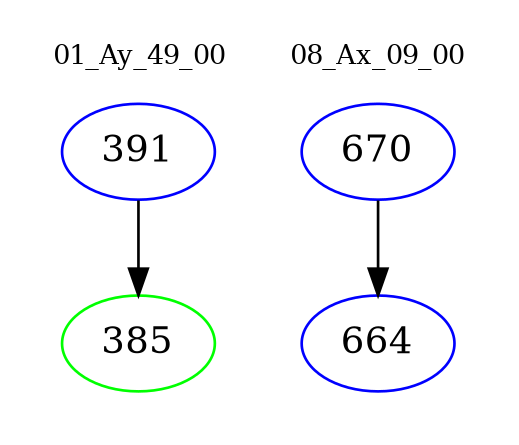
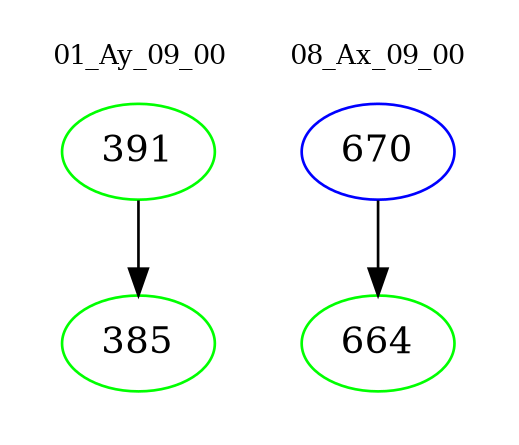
cluster "01_Ay_49_00": label "01_Ay_49_00" -> "01_Ay_09_00"
node "391": color blue -> green
node "664": color blue -> green
